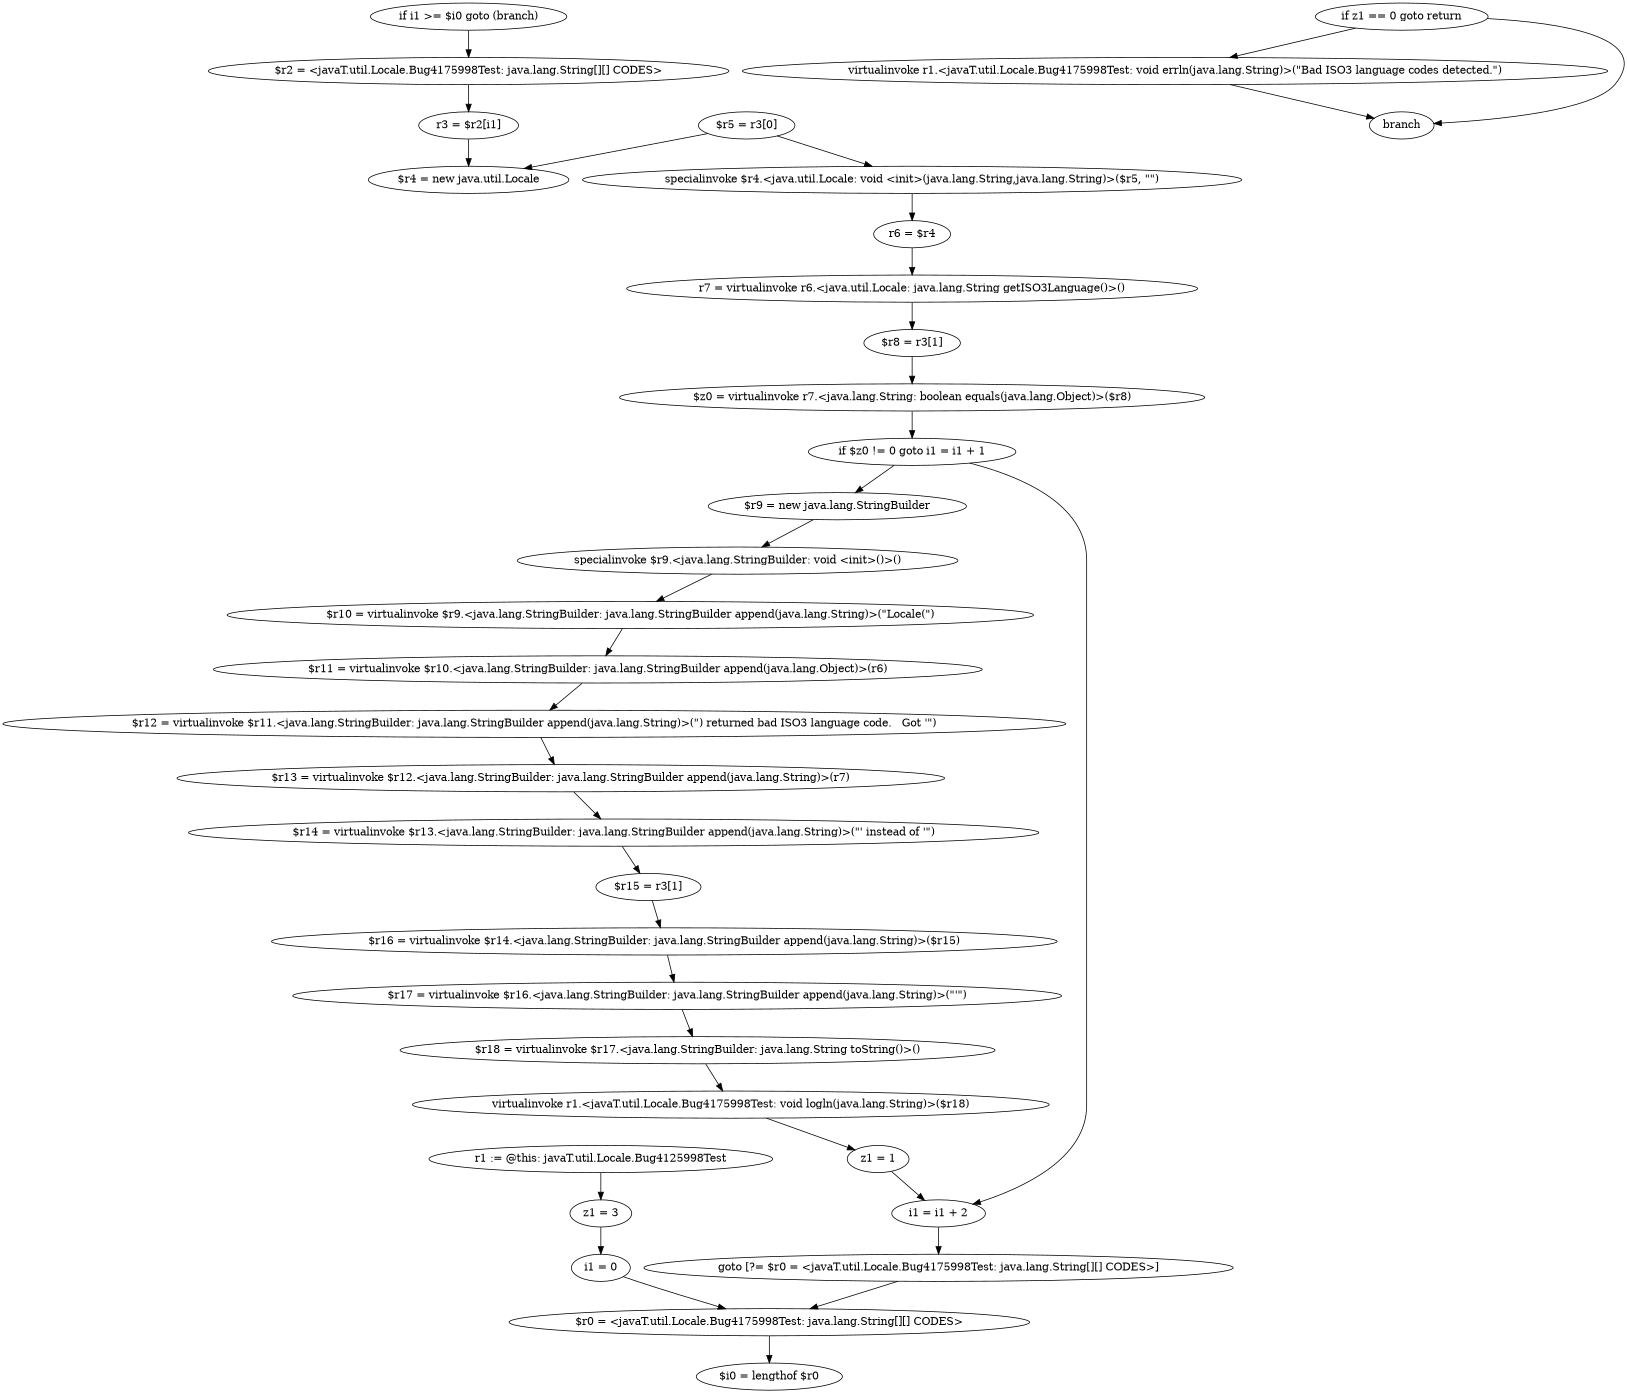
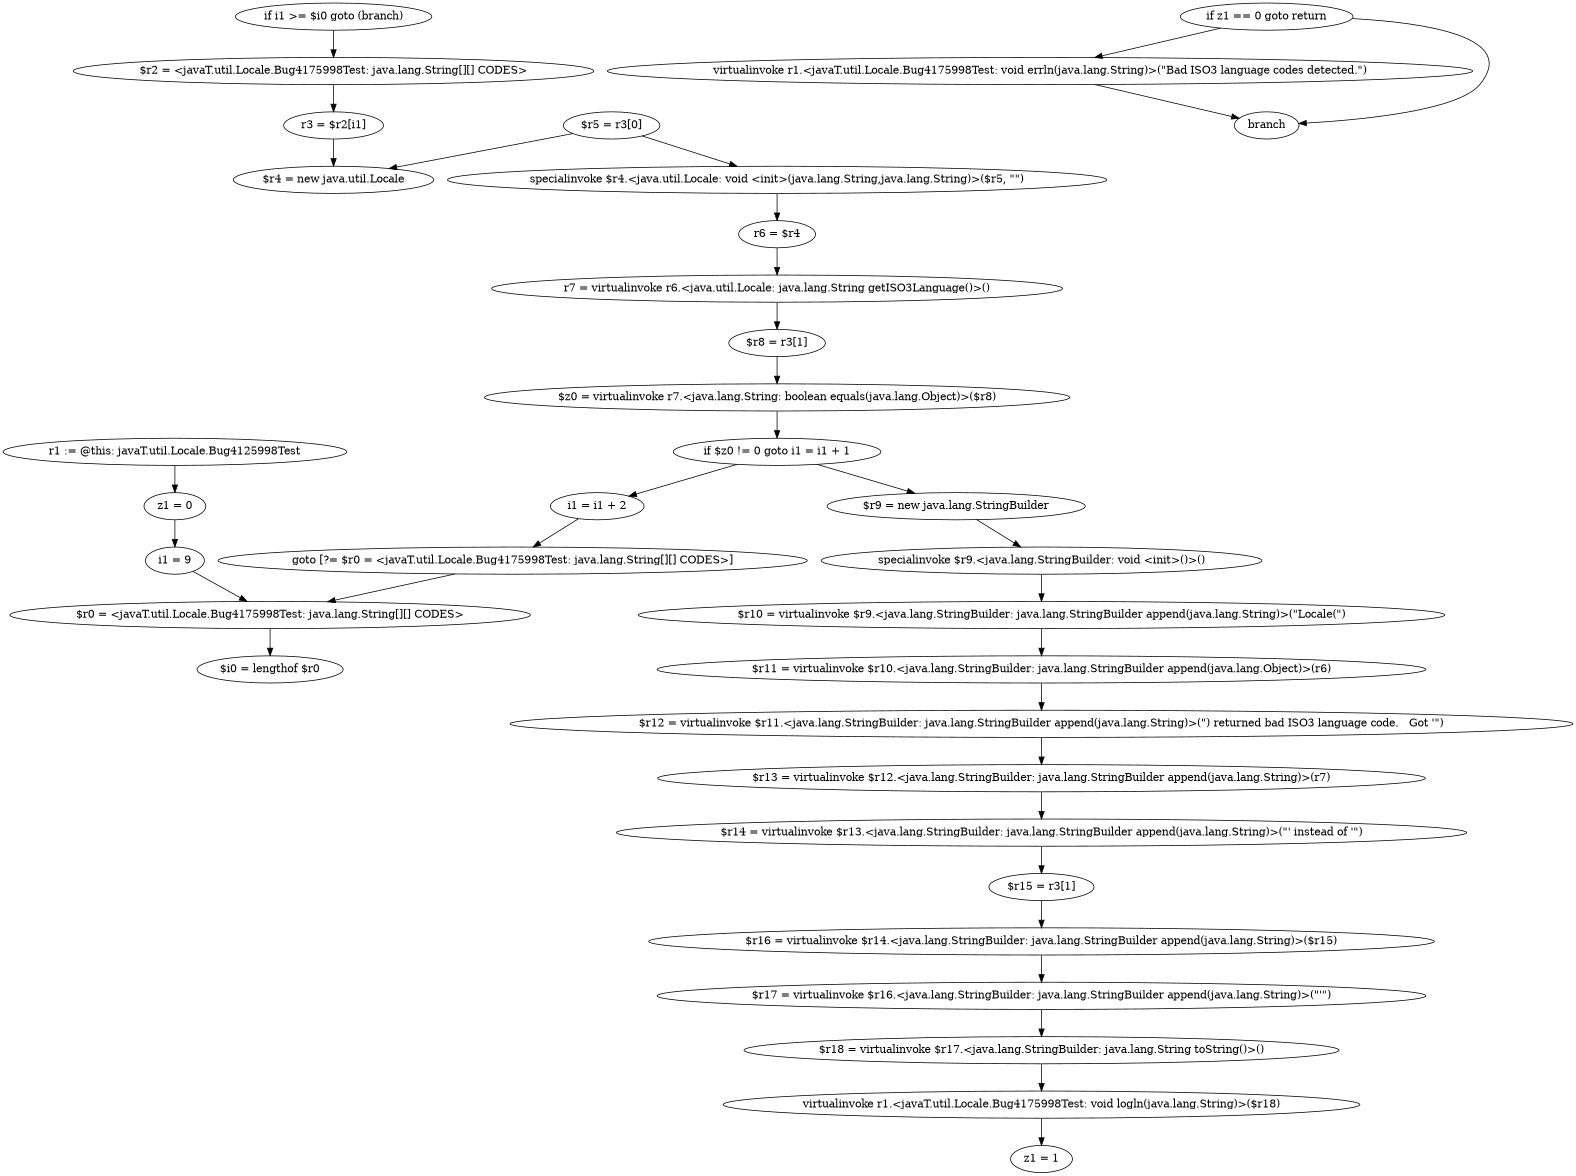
edge "z1 = 1" -> "i1 = i1 + 2": removed
node "z1 = 3": label "z1 = 3" -> "z1 = 0"
node "i1 = 0": label "i1 = 0" -> "i1 = 9"
